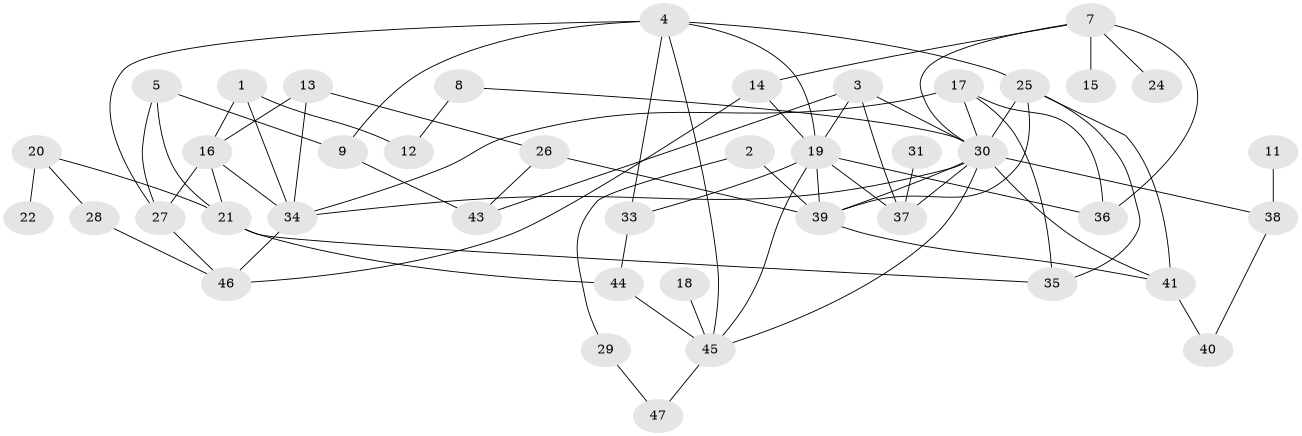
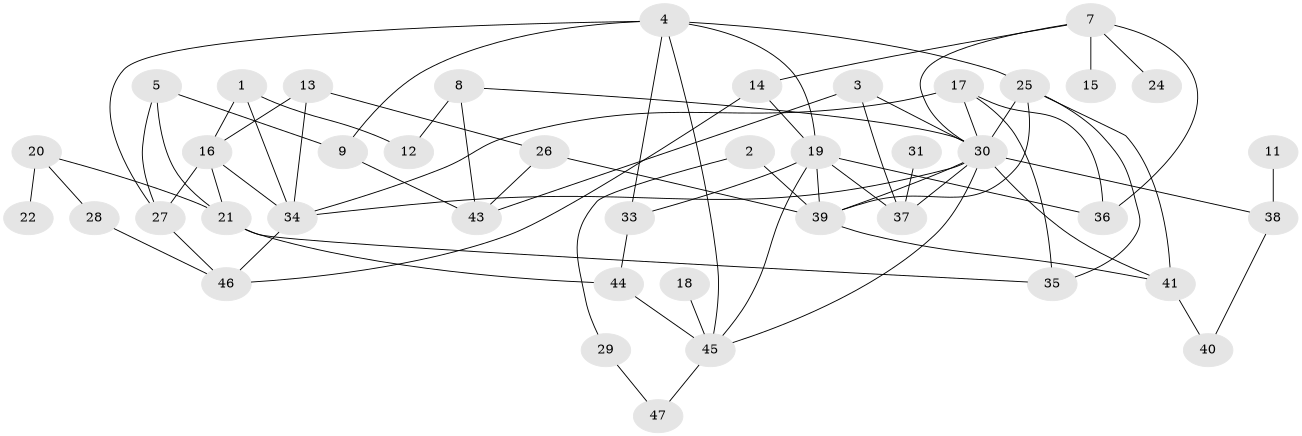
edge "3" -- "19": removed
edge "8" -- "43": added
